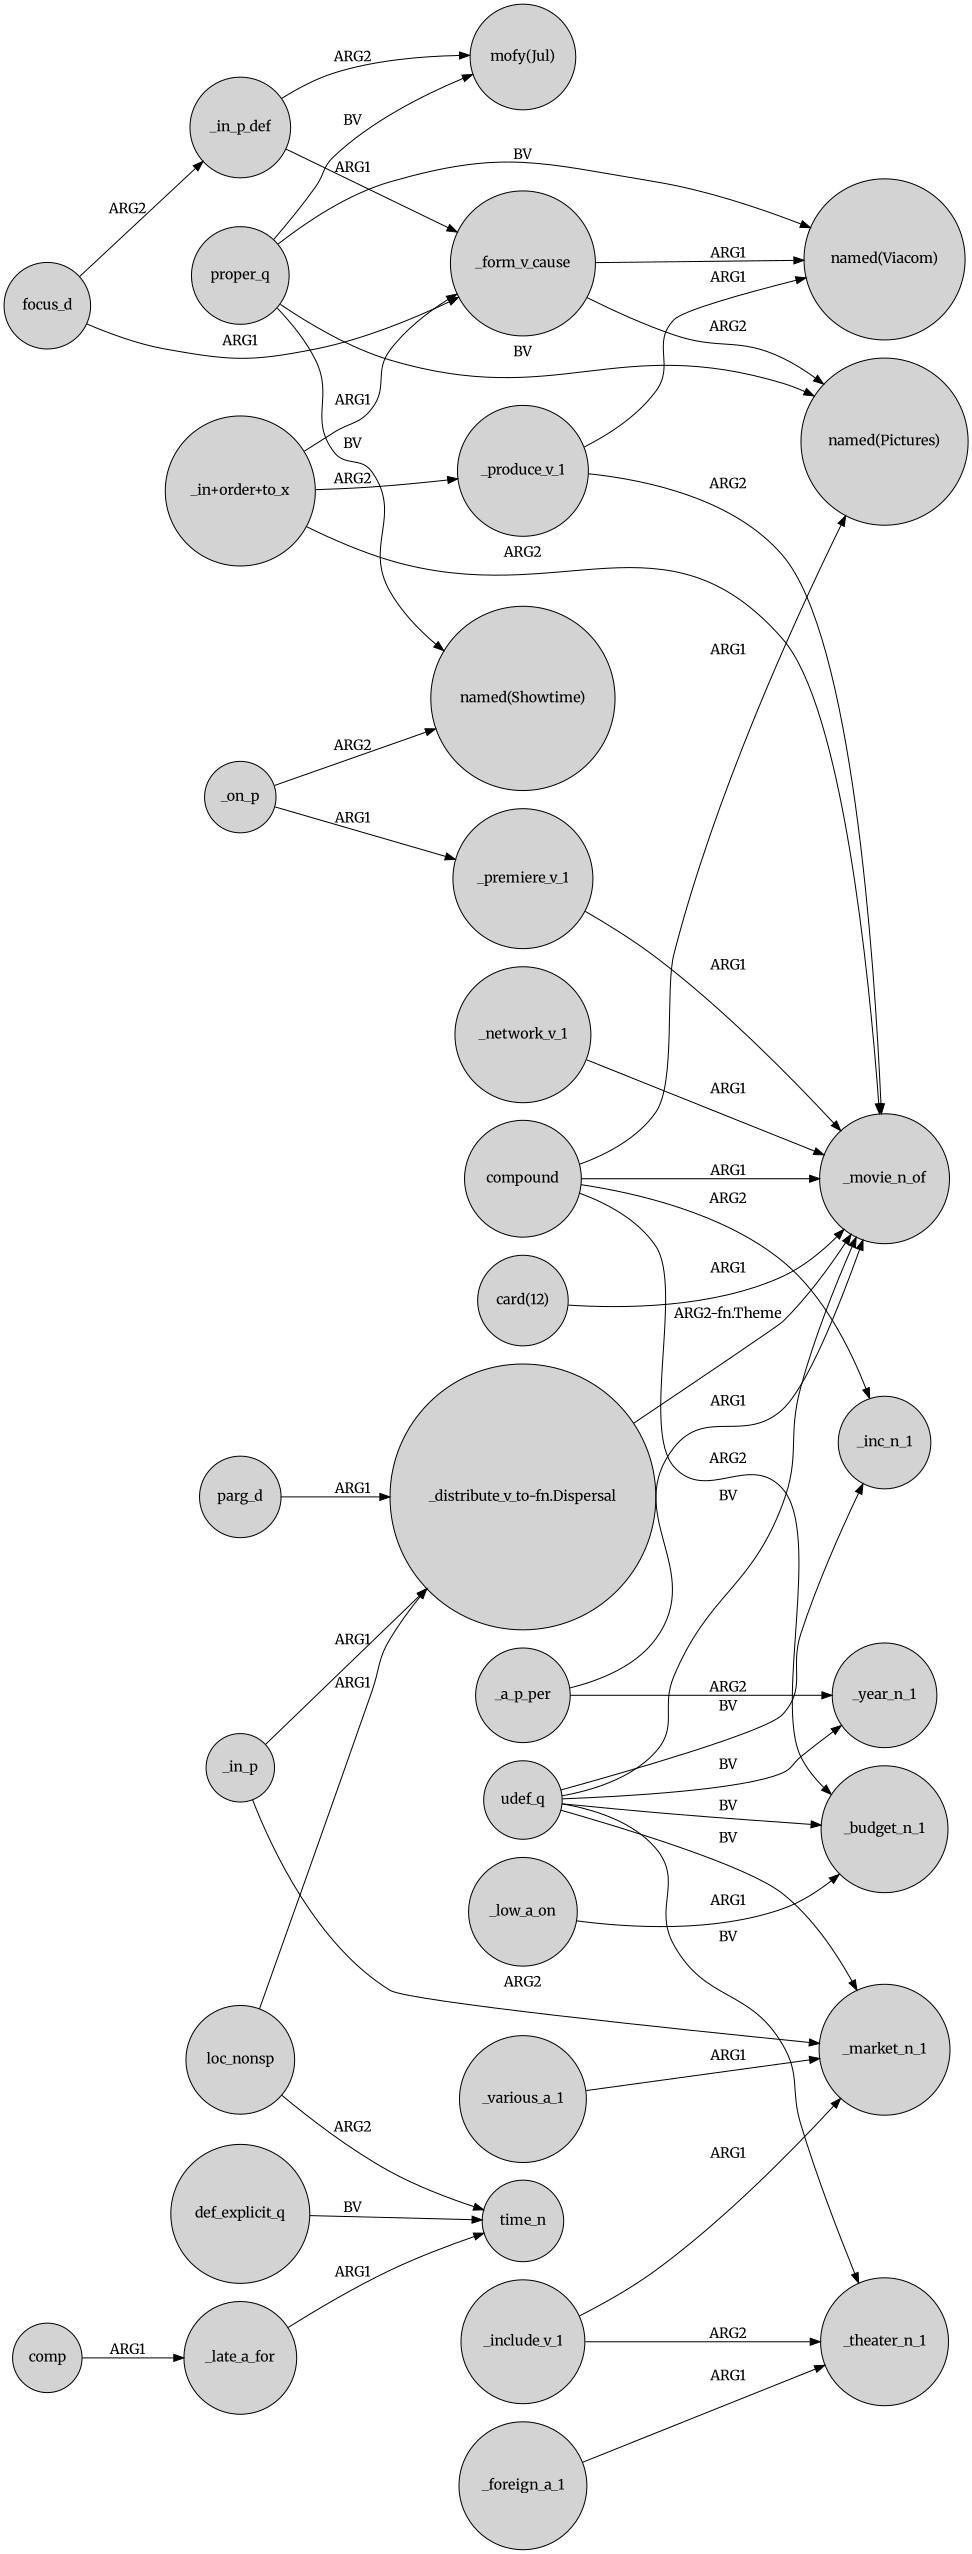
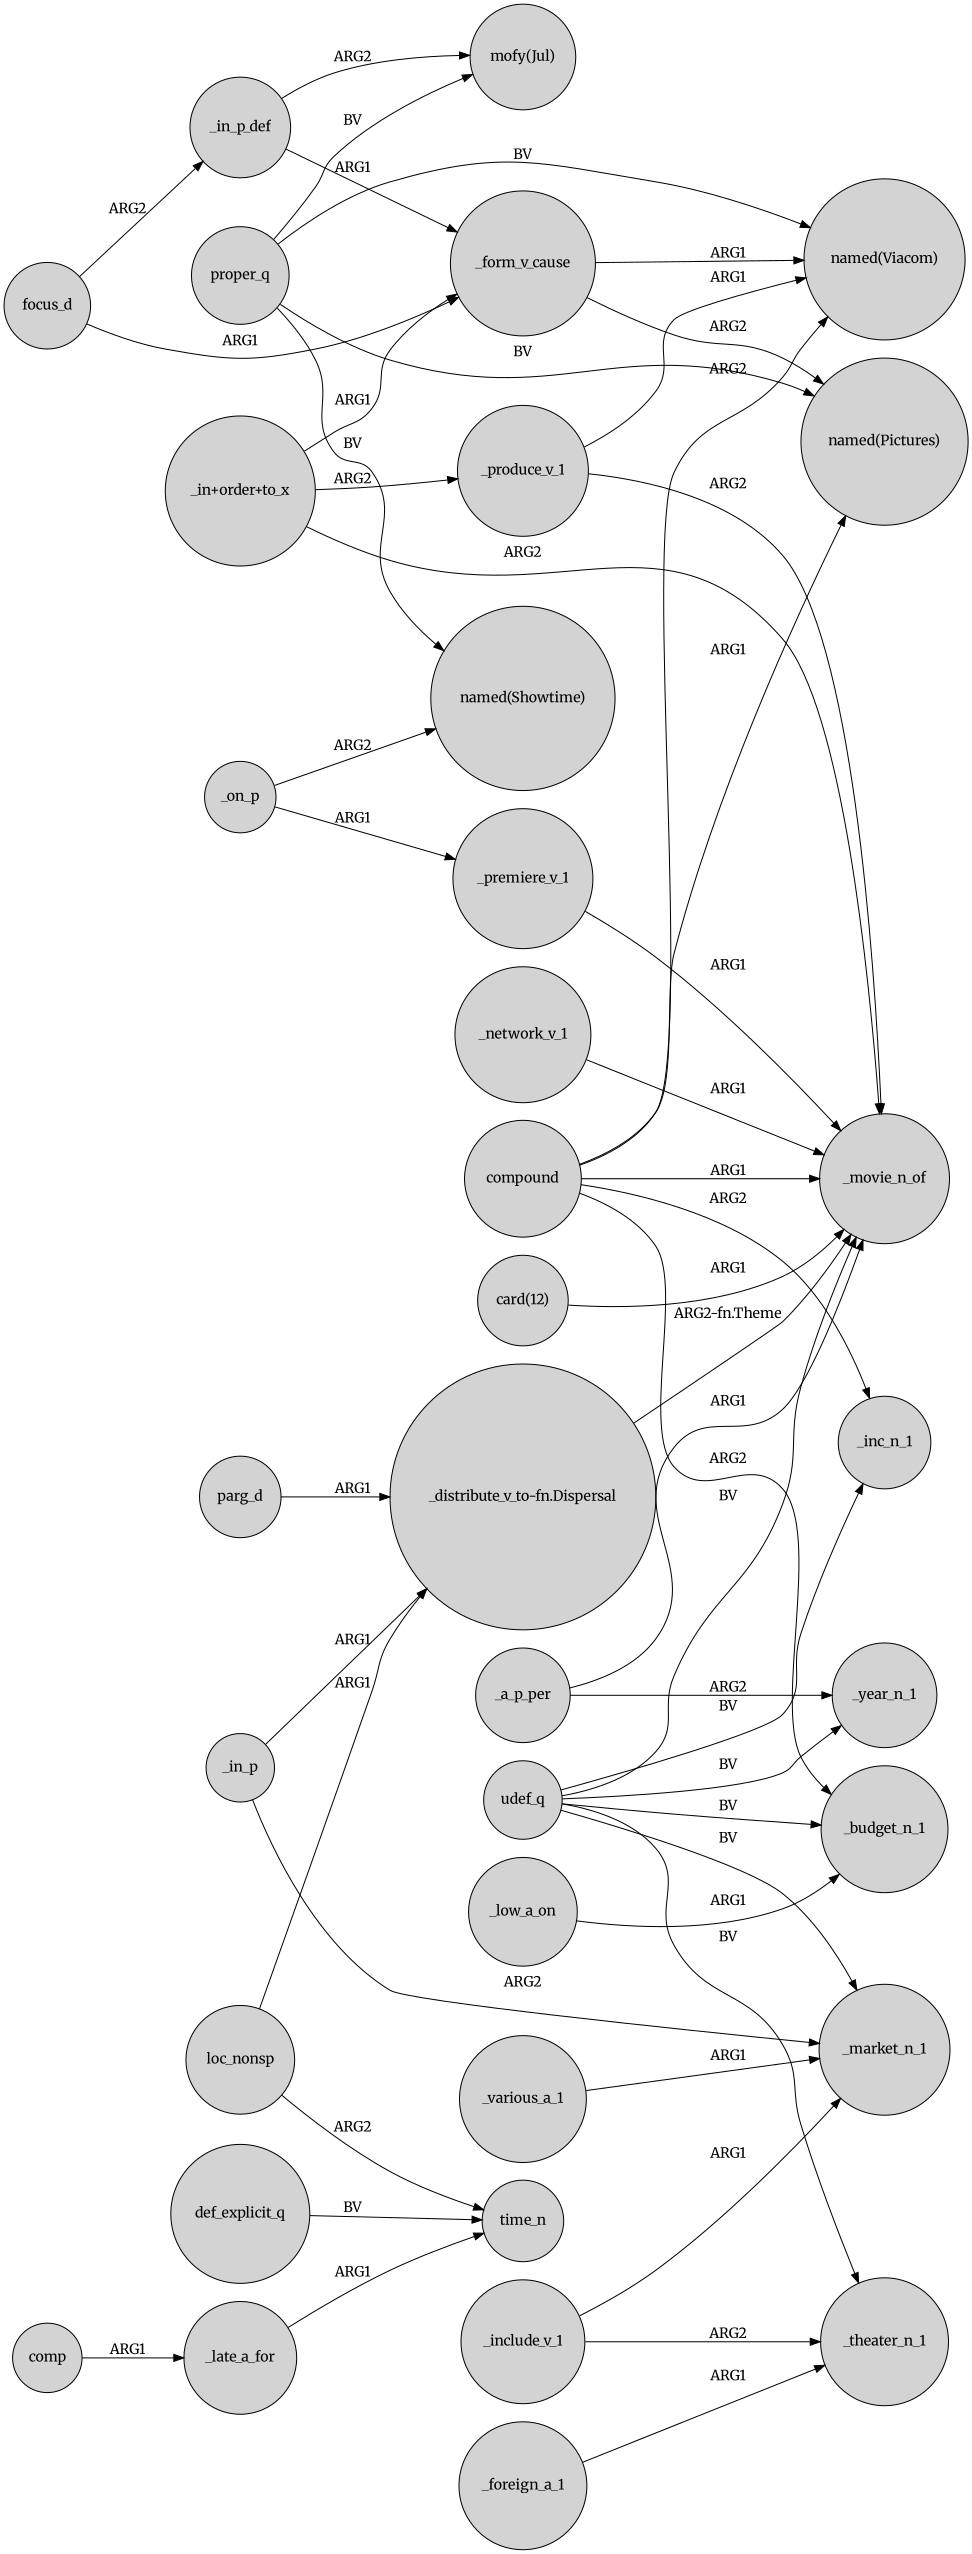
edge "compound" -> "named(Viacom)": added, label "ARG2"
